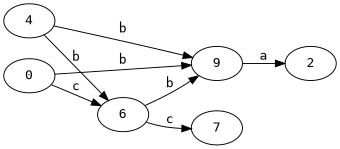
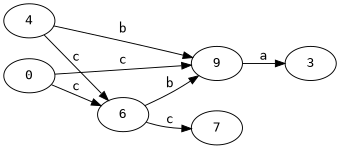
edge "4" -> "6": label "b" -> "c"
edge "0" -> "9": label "b" -> "c"
node "2": label "2" -> "3"
